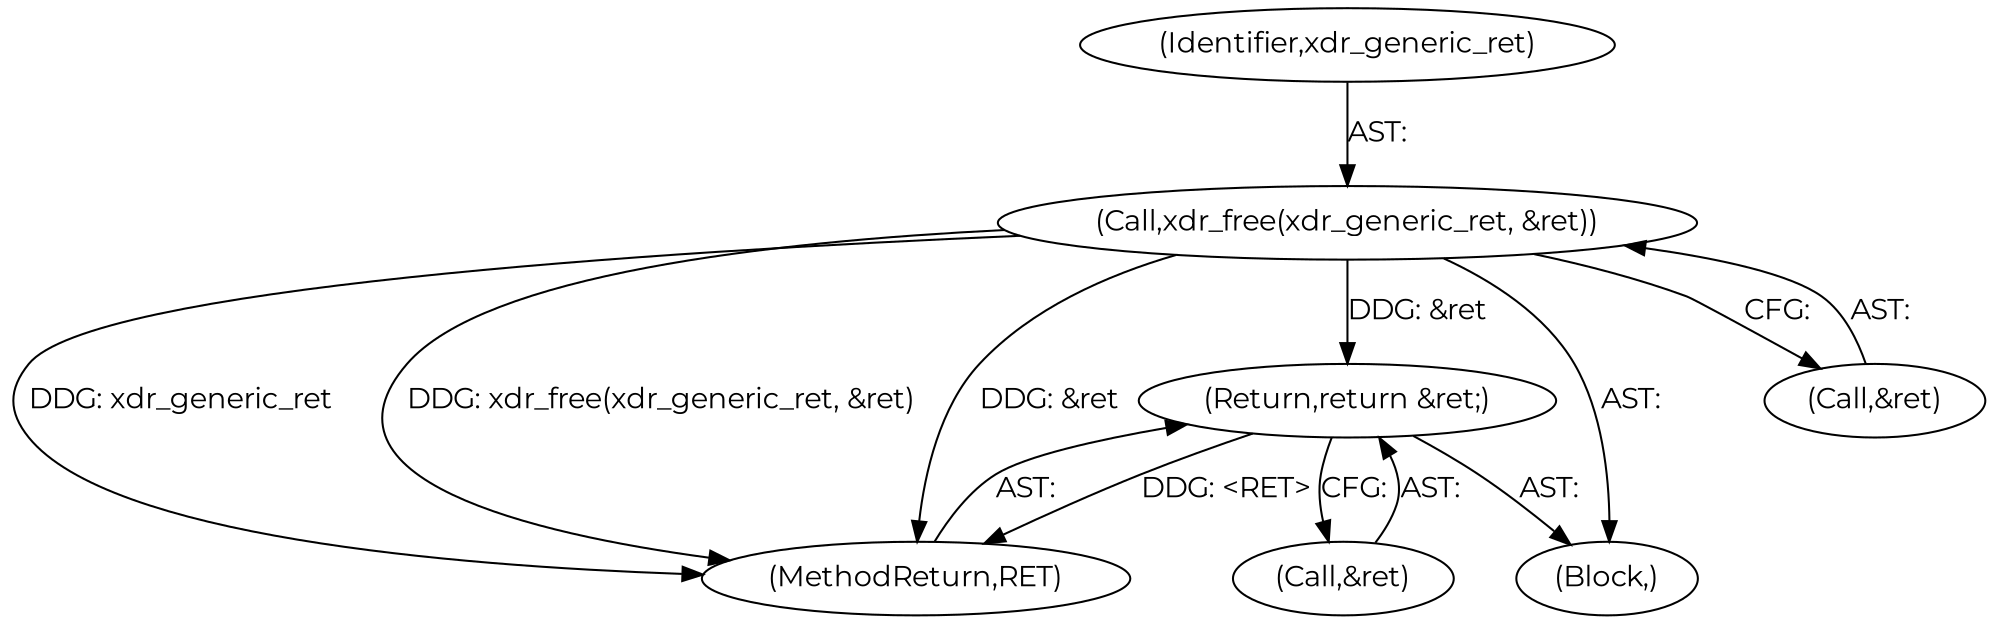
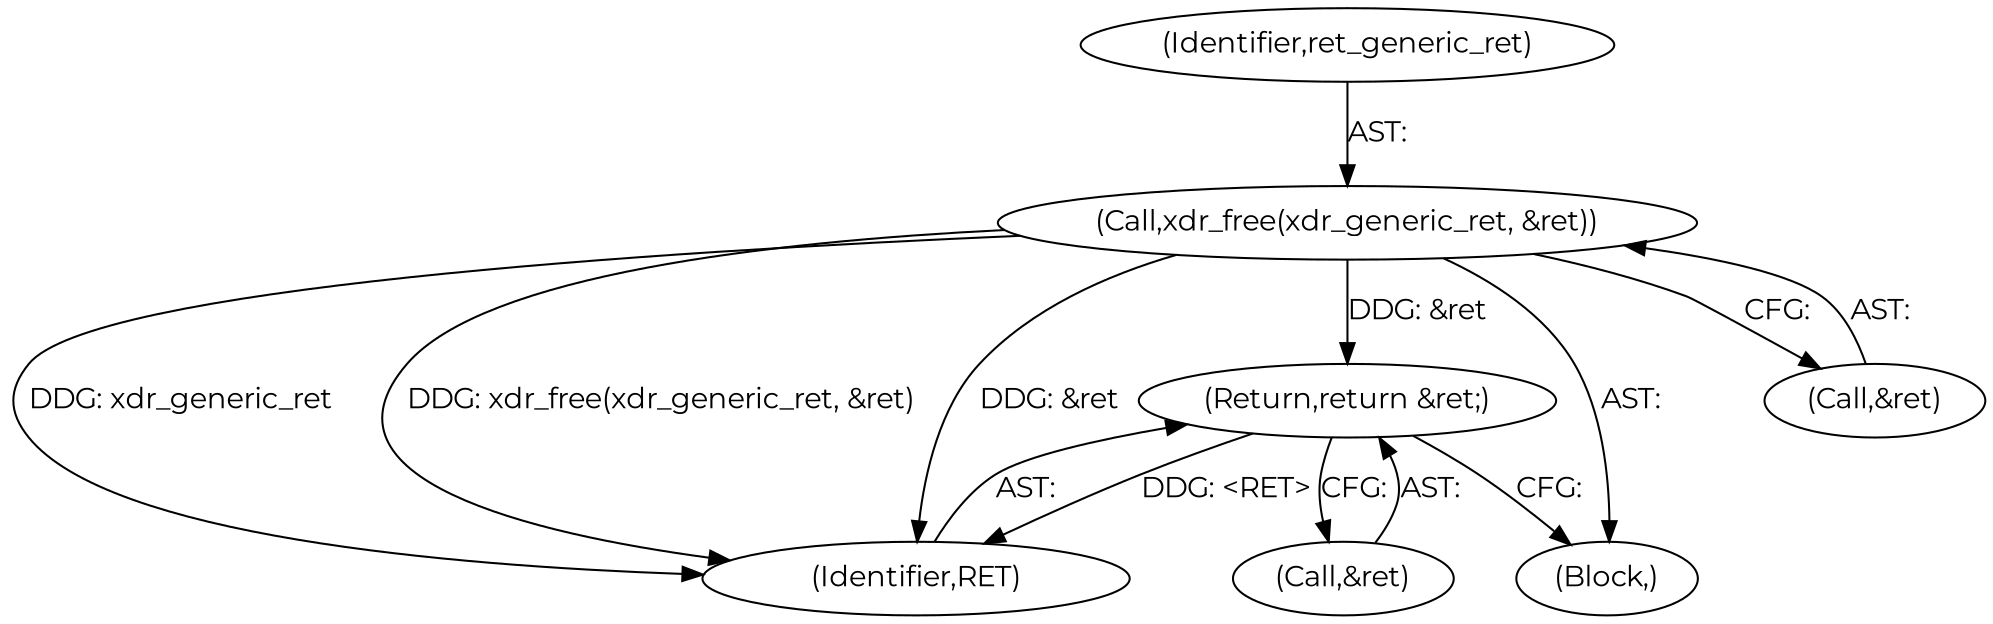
node "(Identifier,xdr_generic_ret)": label "(Identifier,xdr_generic_ret)" -> "(Identifier,ret_generic_ret)"
edge "(Return,return &ret;)" -> "(Block,)": label "AST: " -> "CFG: "
node "(MethodReturn,RET)": label "(MethodReturn,RET)" -> "(Identifier,RET)"
